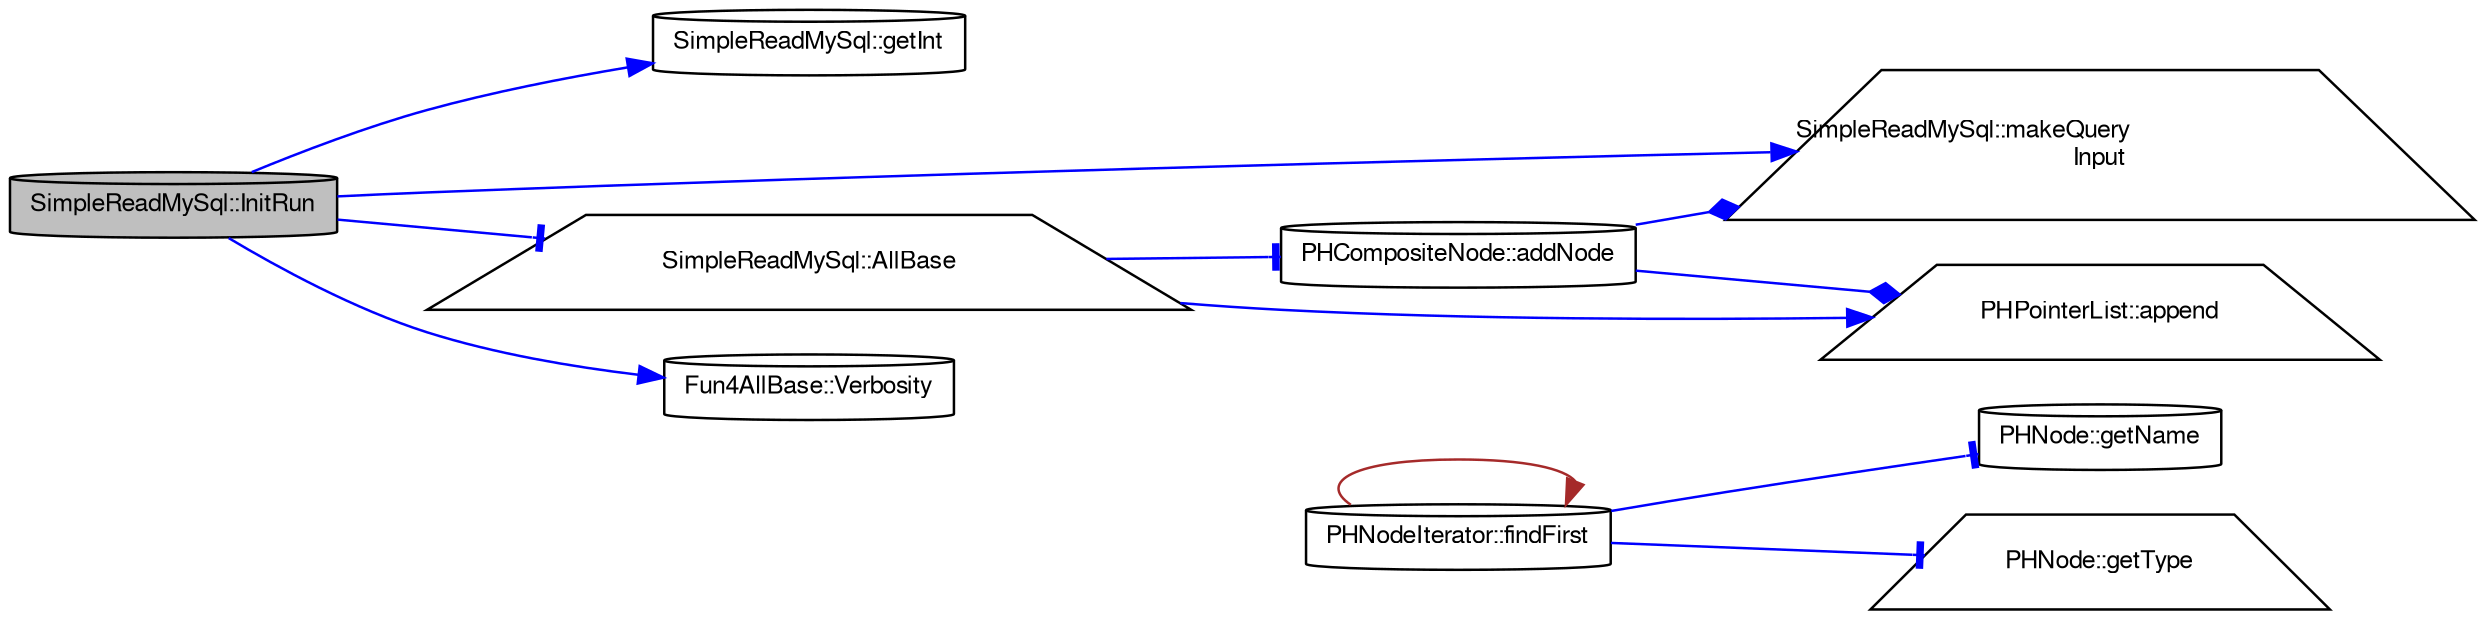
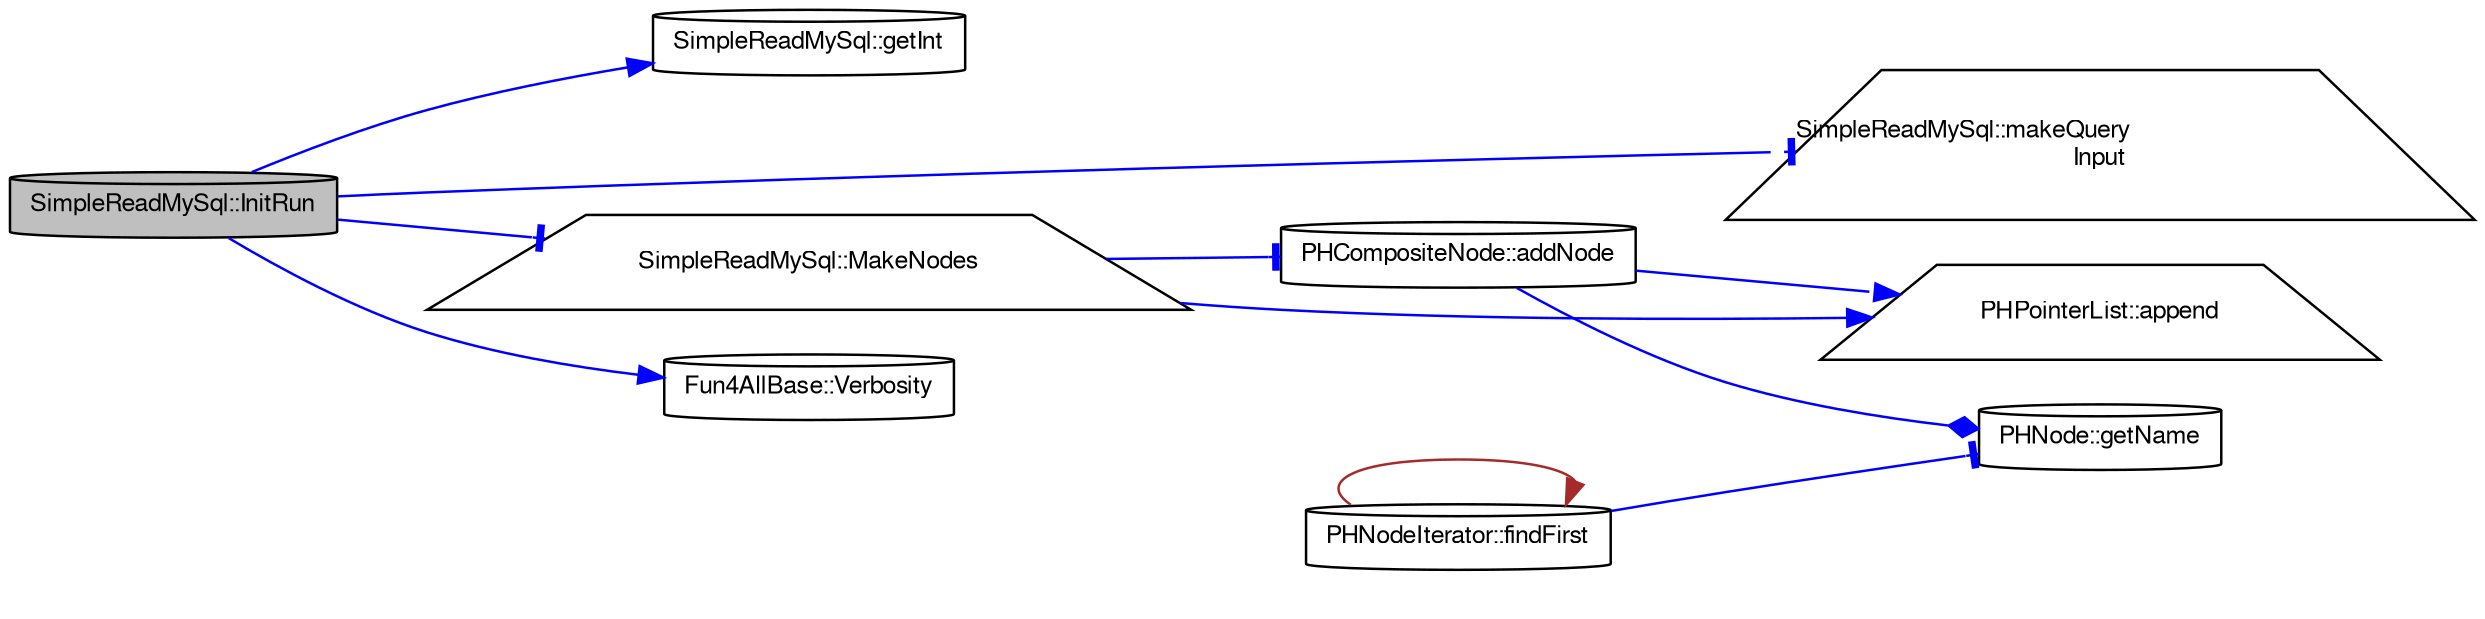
edge "SimpleReadMySql::InitRun" -> "SimpleReadMySql::makeQuery Input": arrowhead normal -> tee
edge "PHCompositeNode::addNode" -> "SimpleReadMySql::makeQuery Input": now "PHCompositeNode::addNode" -> "PHNode::getName"
node "SimpleReadMySql::AllBase": label "SimpleReadMySql::AllBase" -> "SimpleReadMySql::MakeNodes"
edge "PHCompositeNode::addNode" -> "PHPointerList::append": arrowhead diamond -> normal
node "PHNode::getType": removed
